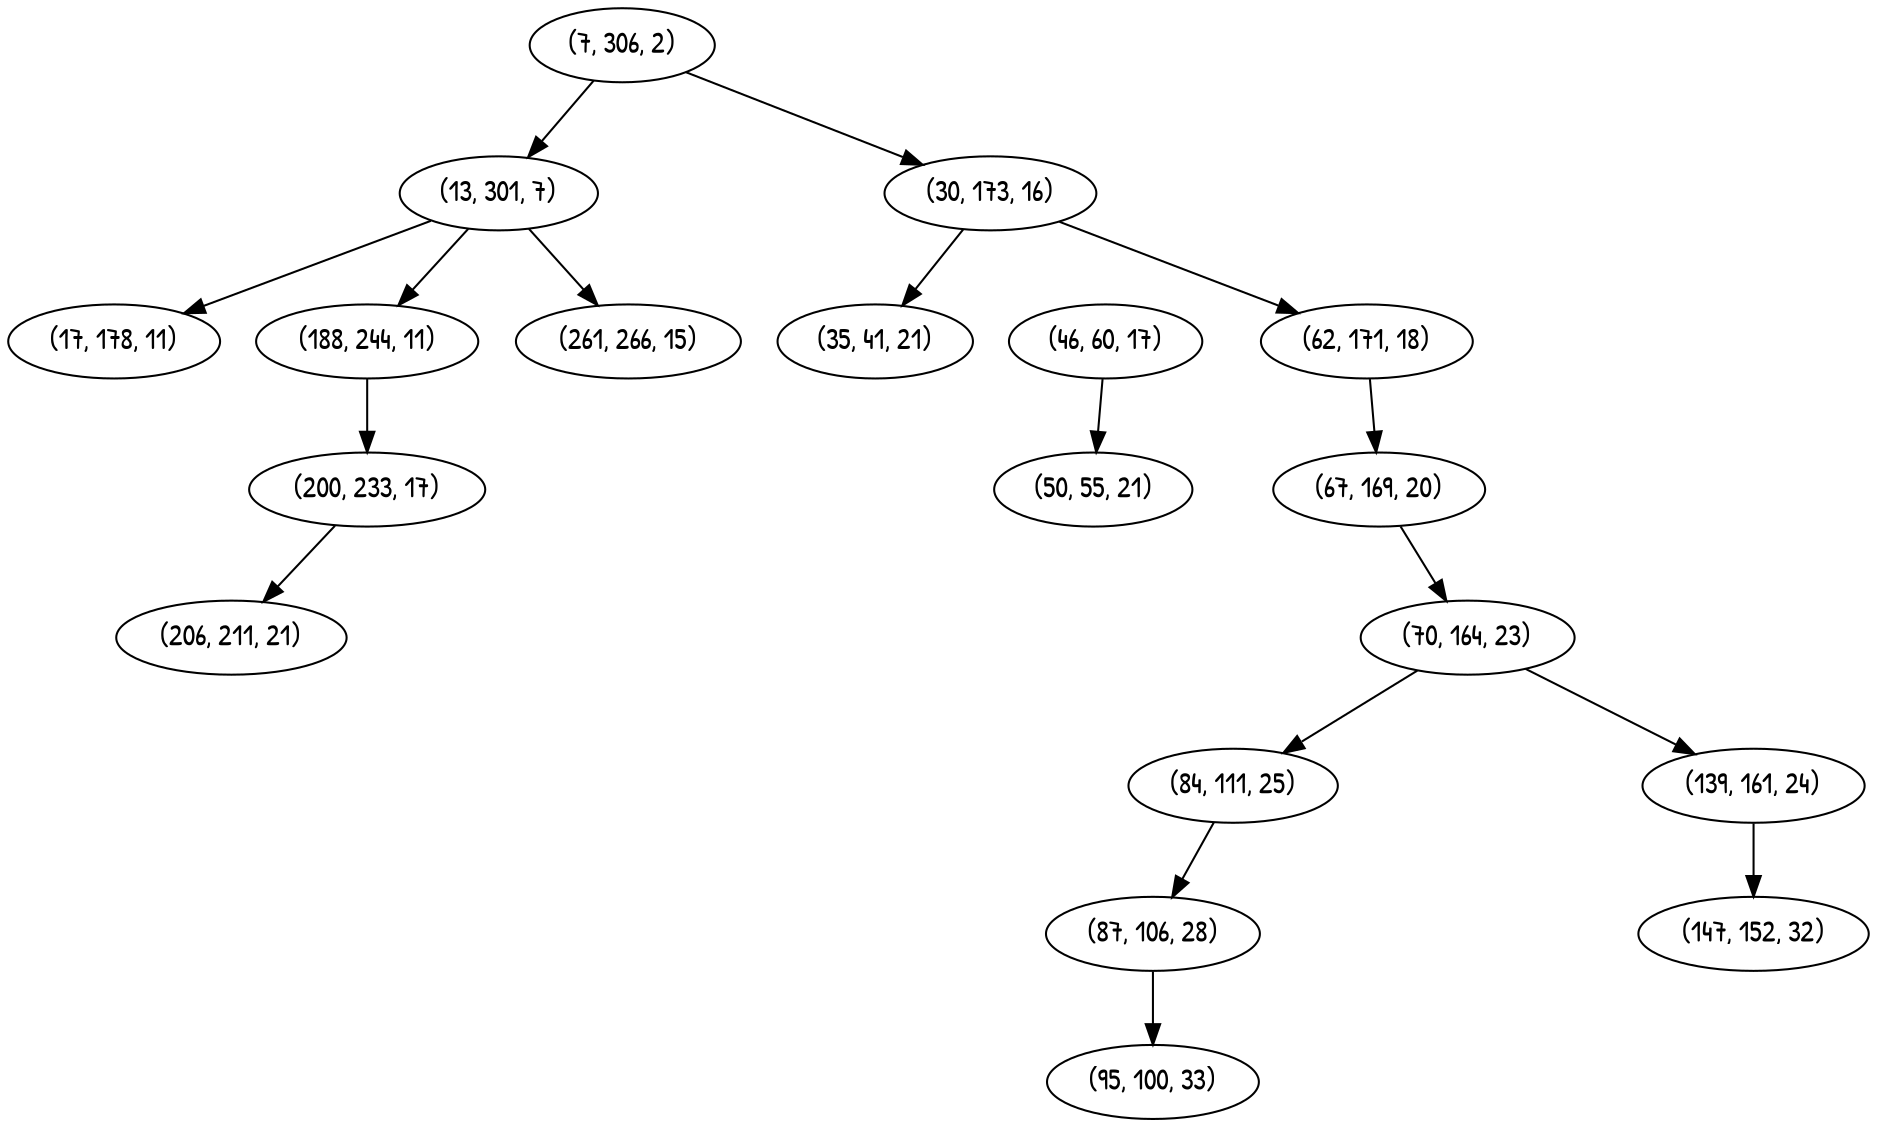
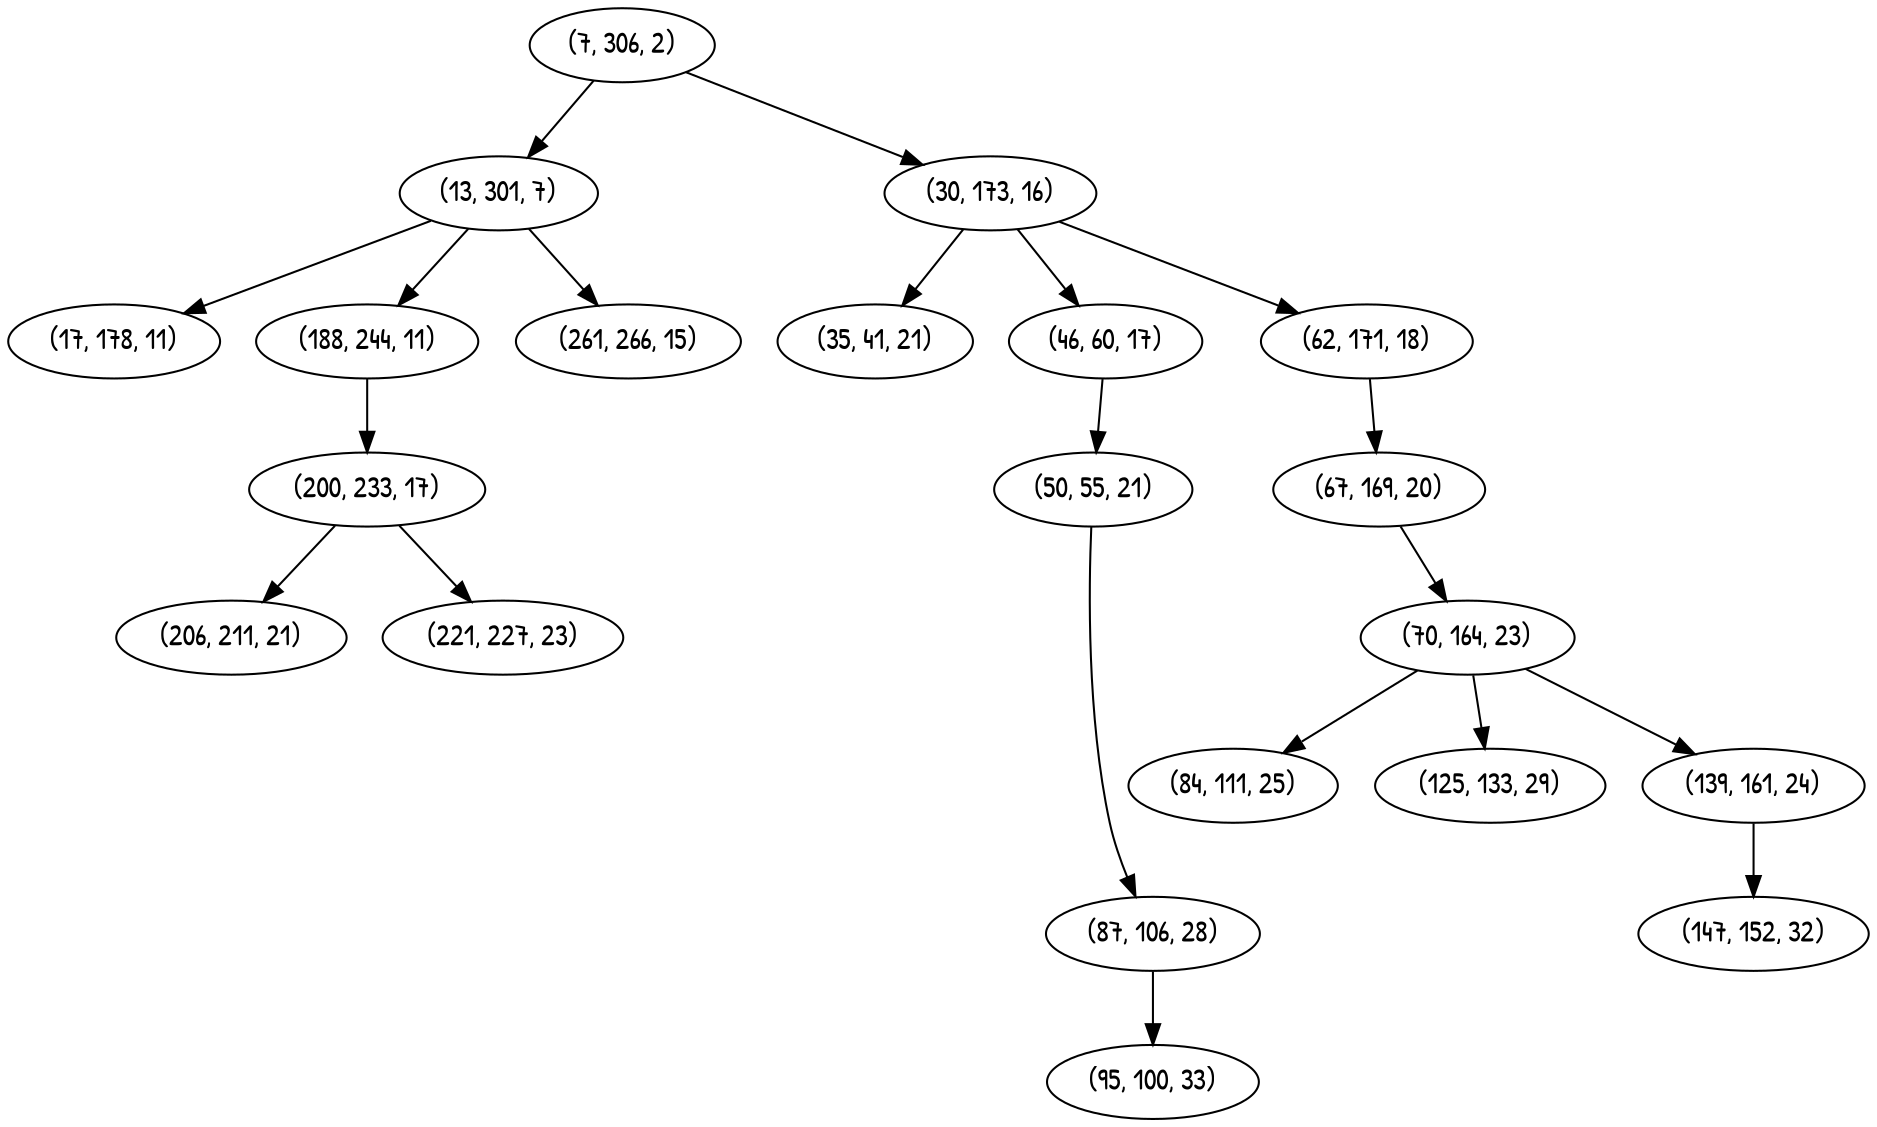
edge "(30, 173, 16)" -> "(46, 60, 17)": added
node "(221, 227, 23)": added
node "(125, 133, 29)": added
edge "(84, 111, 25)" -> "(87, 106, 28)": now "(50, 55, 21)" -> "(87, 106, 28)"
